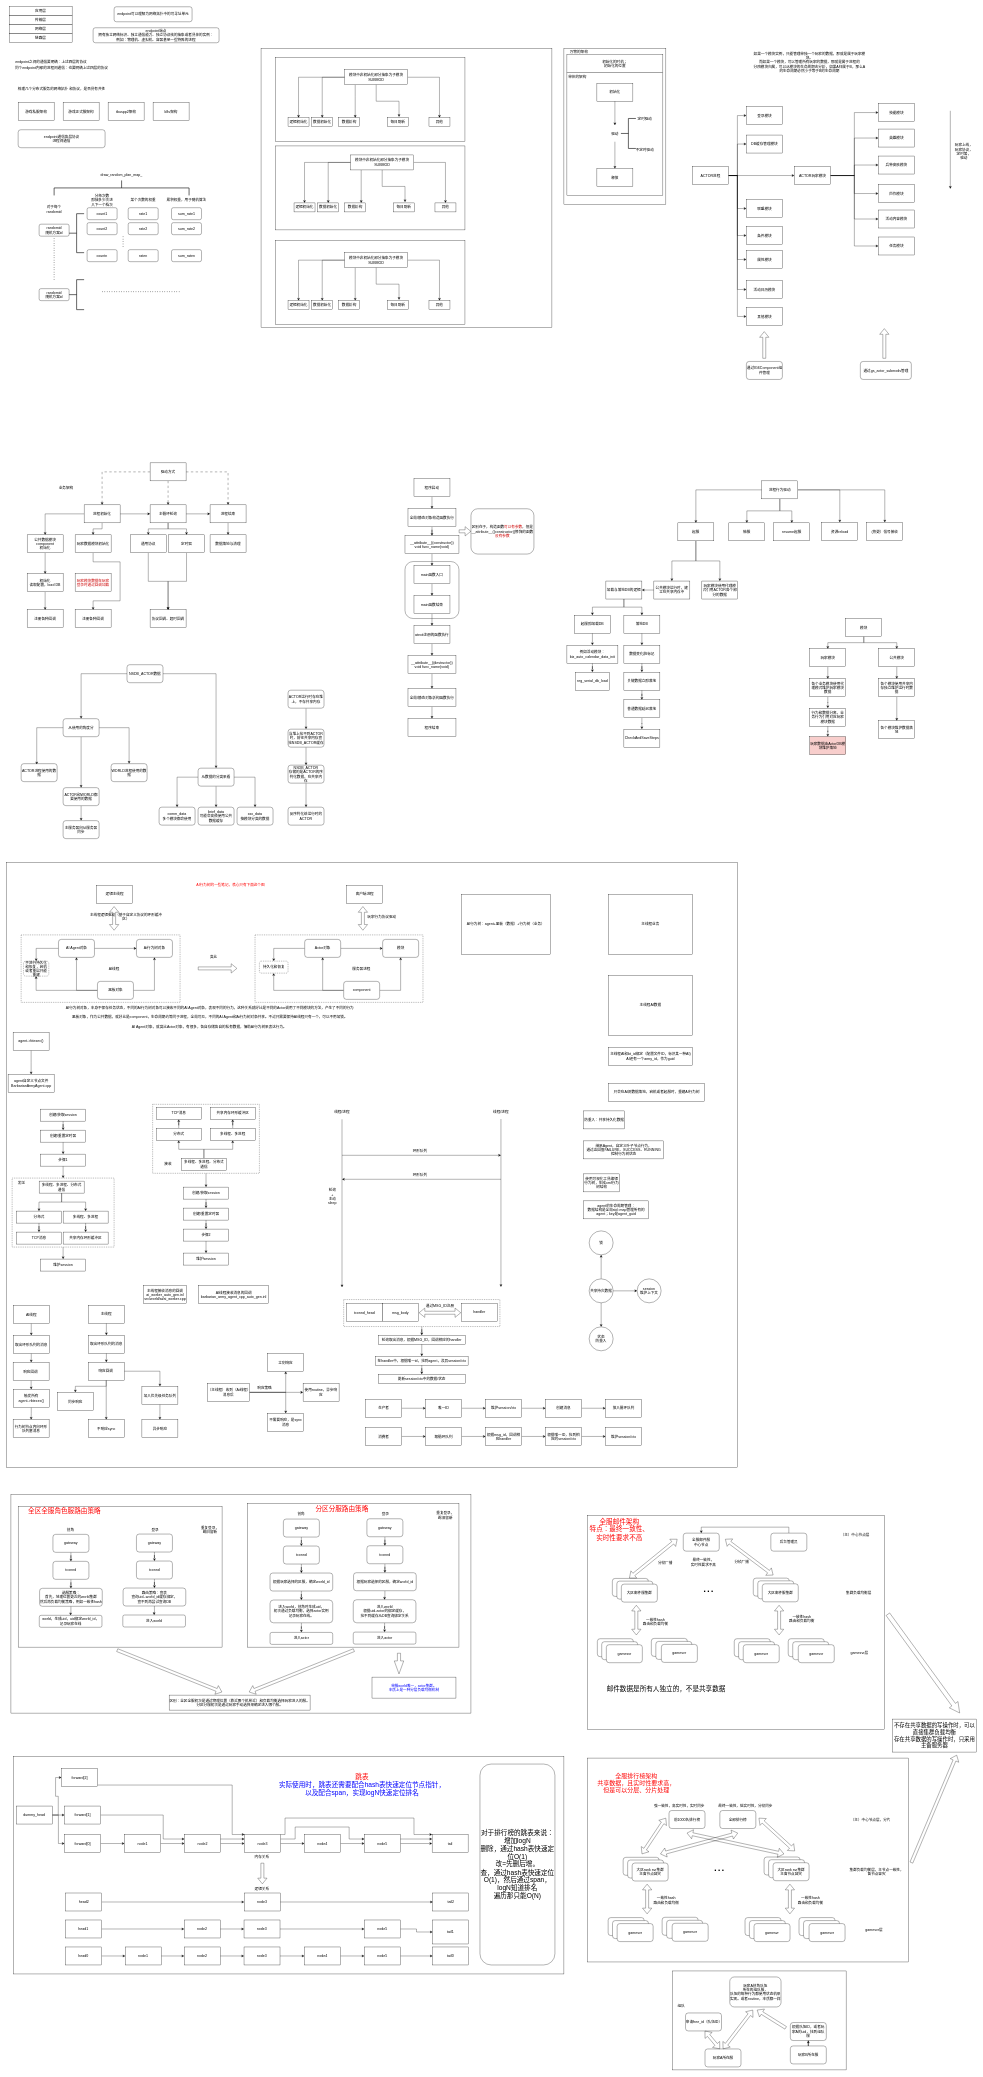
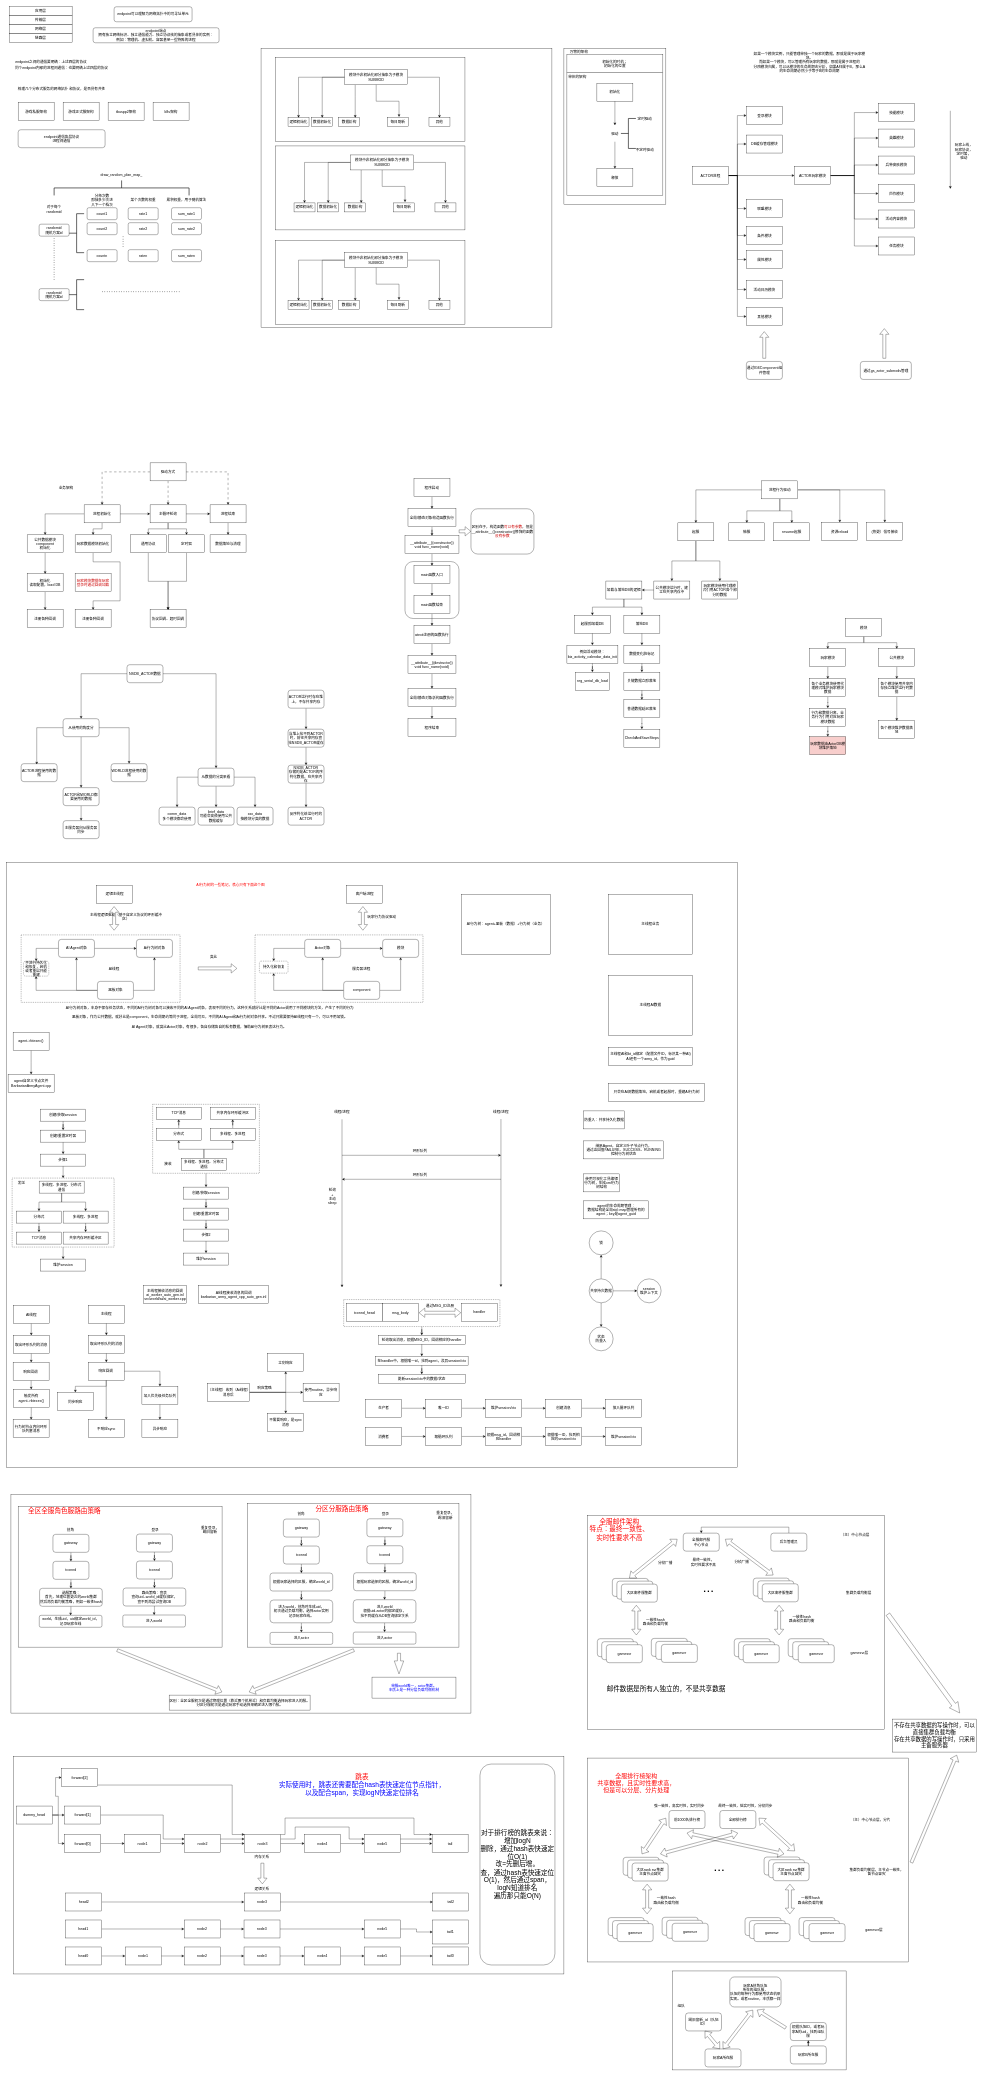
node "例如活动模块： biz_auto_calendar_data_init": label "例如活动模块： biz_auto_calendar_data_init" -> "例如活动模块： biz_activity_calendar_data_init"
node "申请free_id（队伍ID）": label "申请free_id（队伍ID）" -> "踢旧留新_id（队伍ID）"
